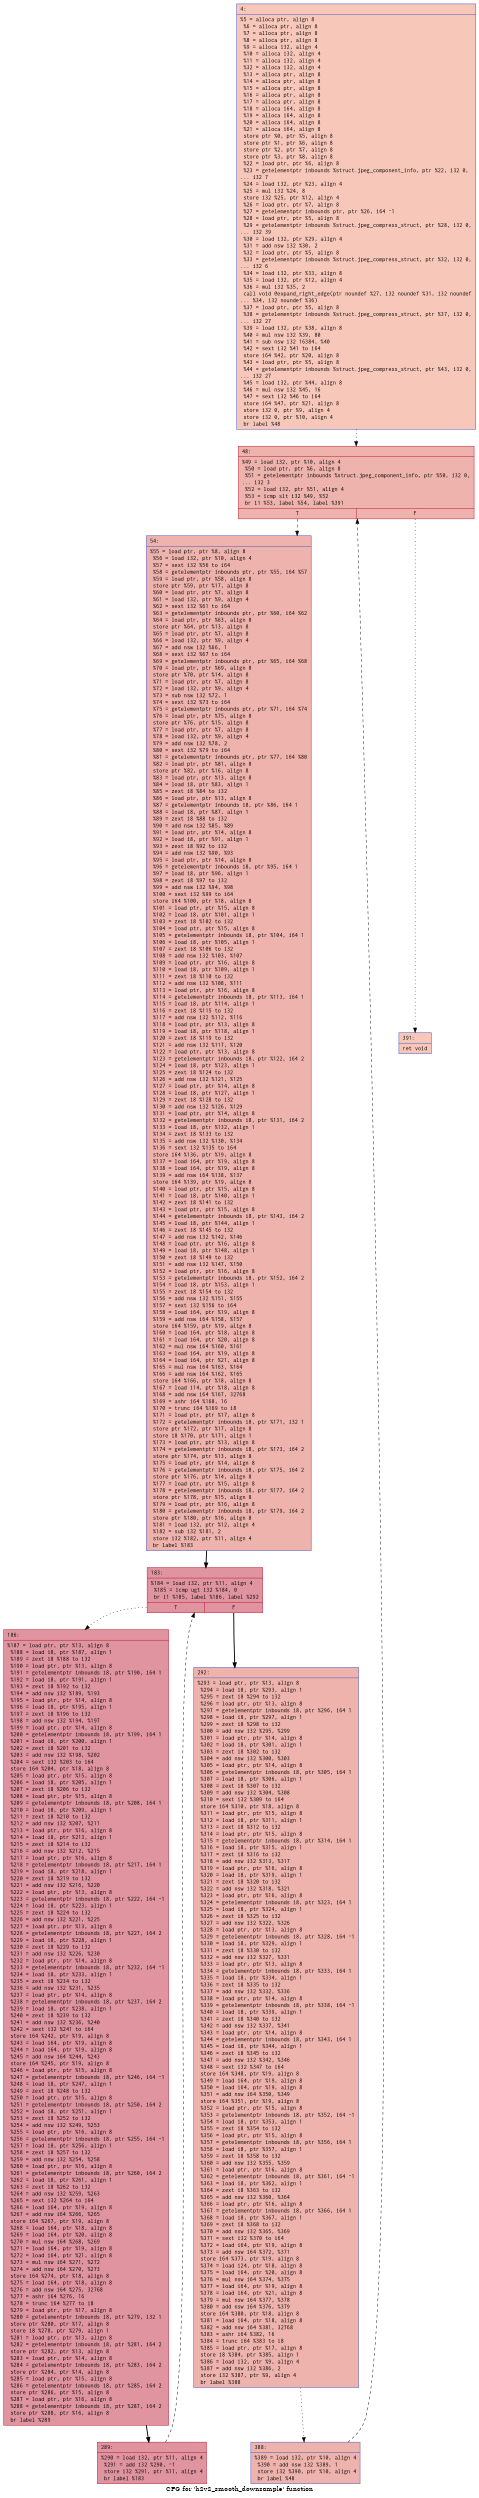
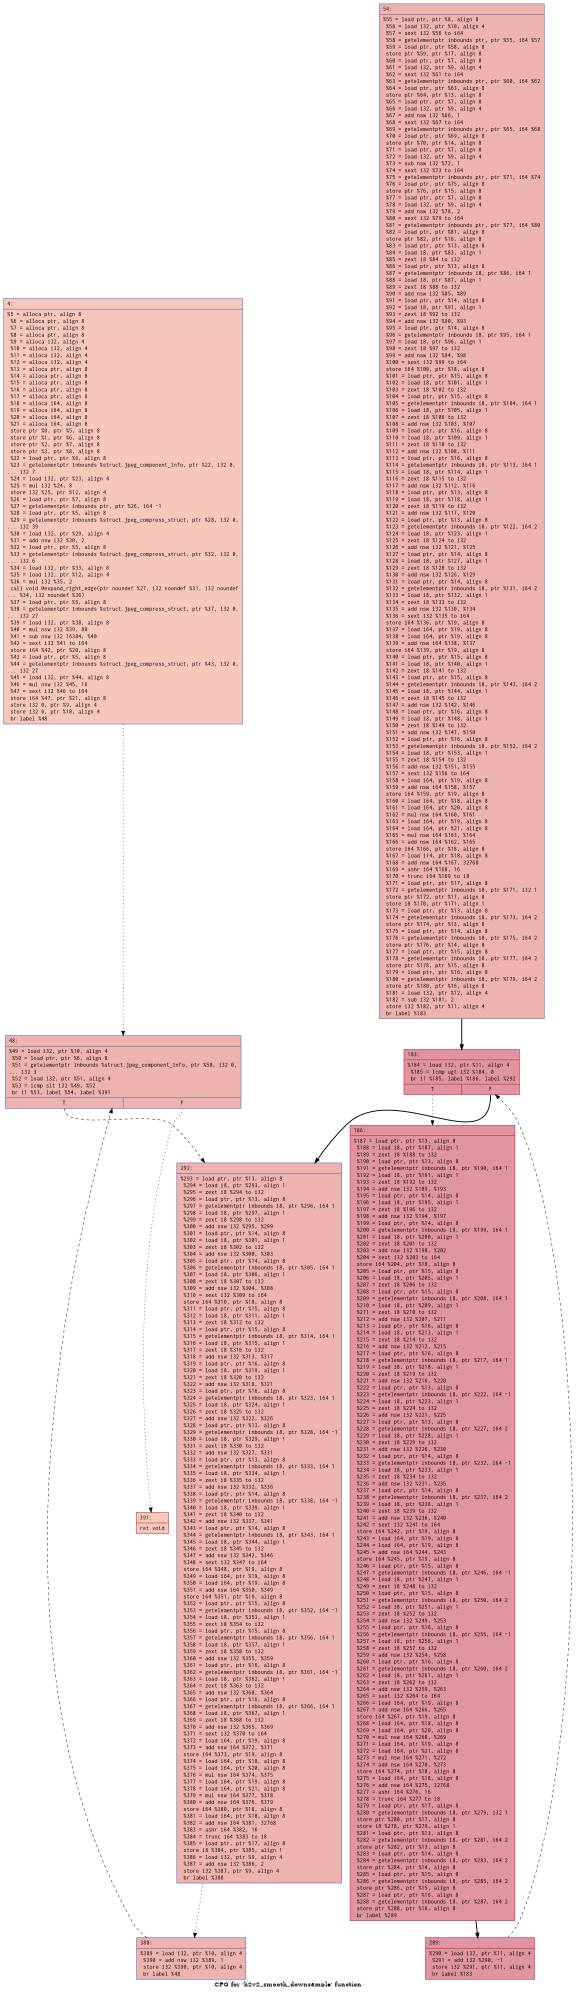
node "4:": text "%32 = alloca i32, align 4" -> "%12 = alloca i32, align 4"
node "48:": color #b70d28ff -> #3d50c3ff
edge "48:" -> "54:": now "48:" -> "292:"
node "391:": color #3d50c3ff -> #b70d28ff
node "292:": text "%374 = load i24, ptr %18, align 8" -> "%374 = load i64, ptr %18, align 8"
